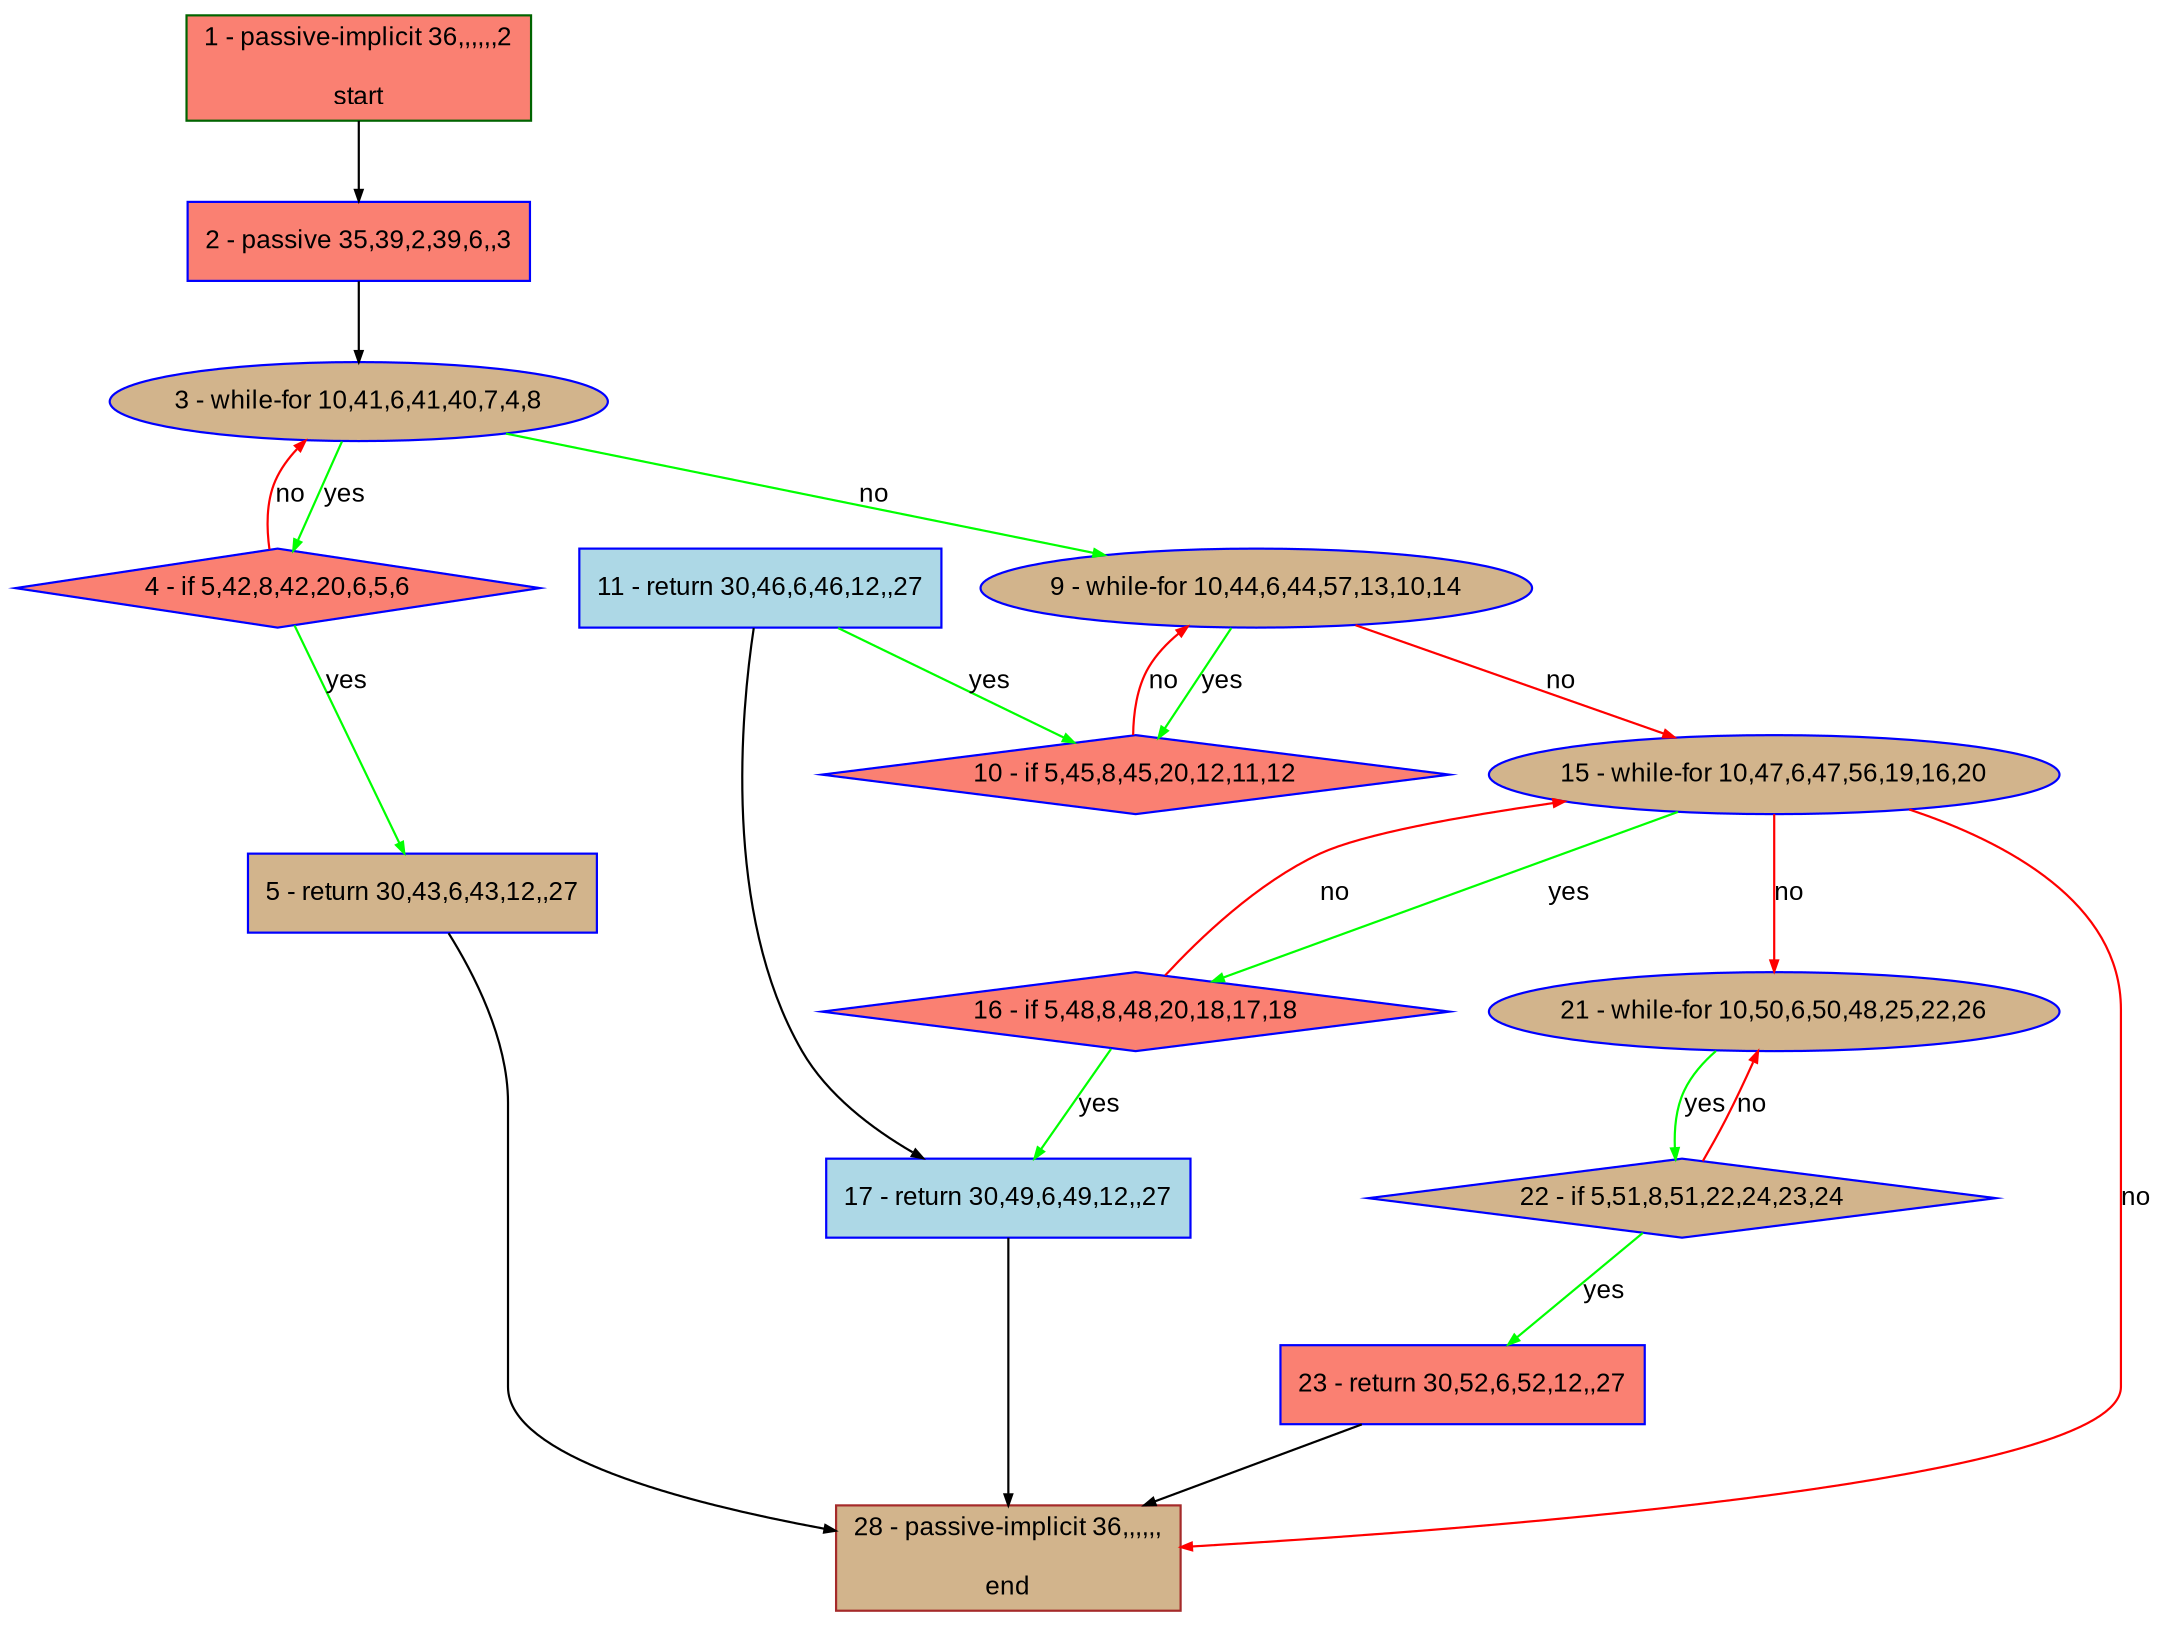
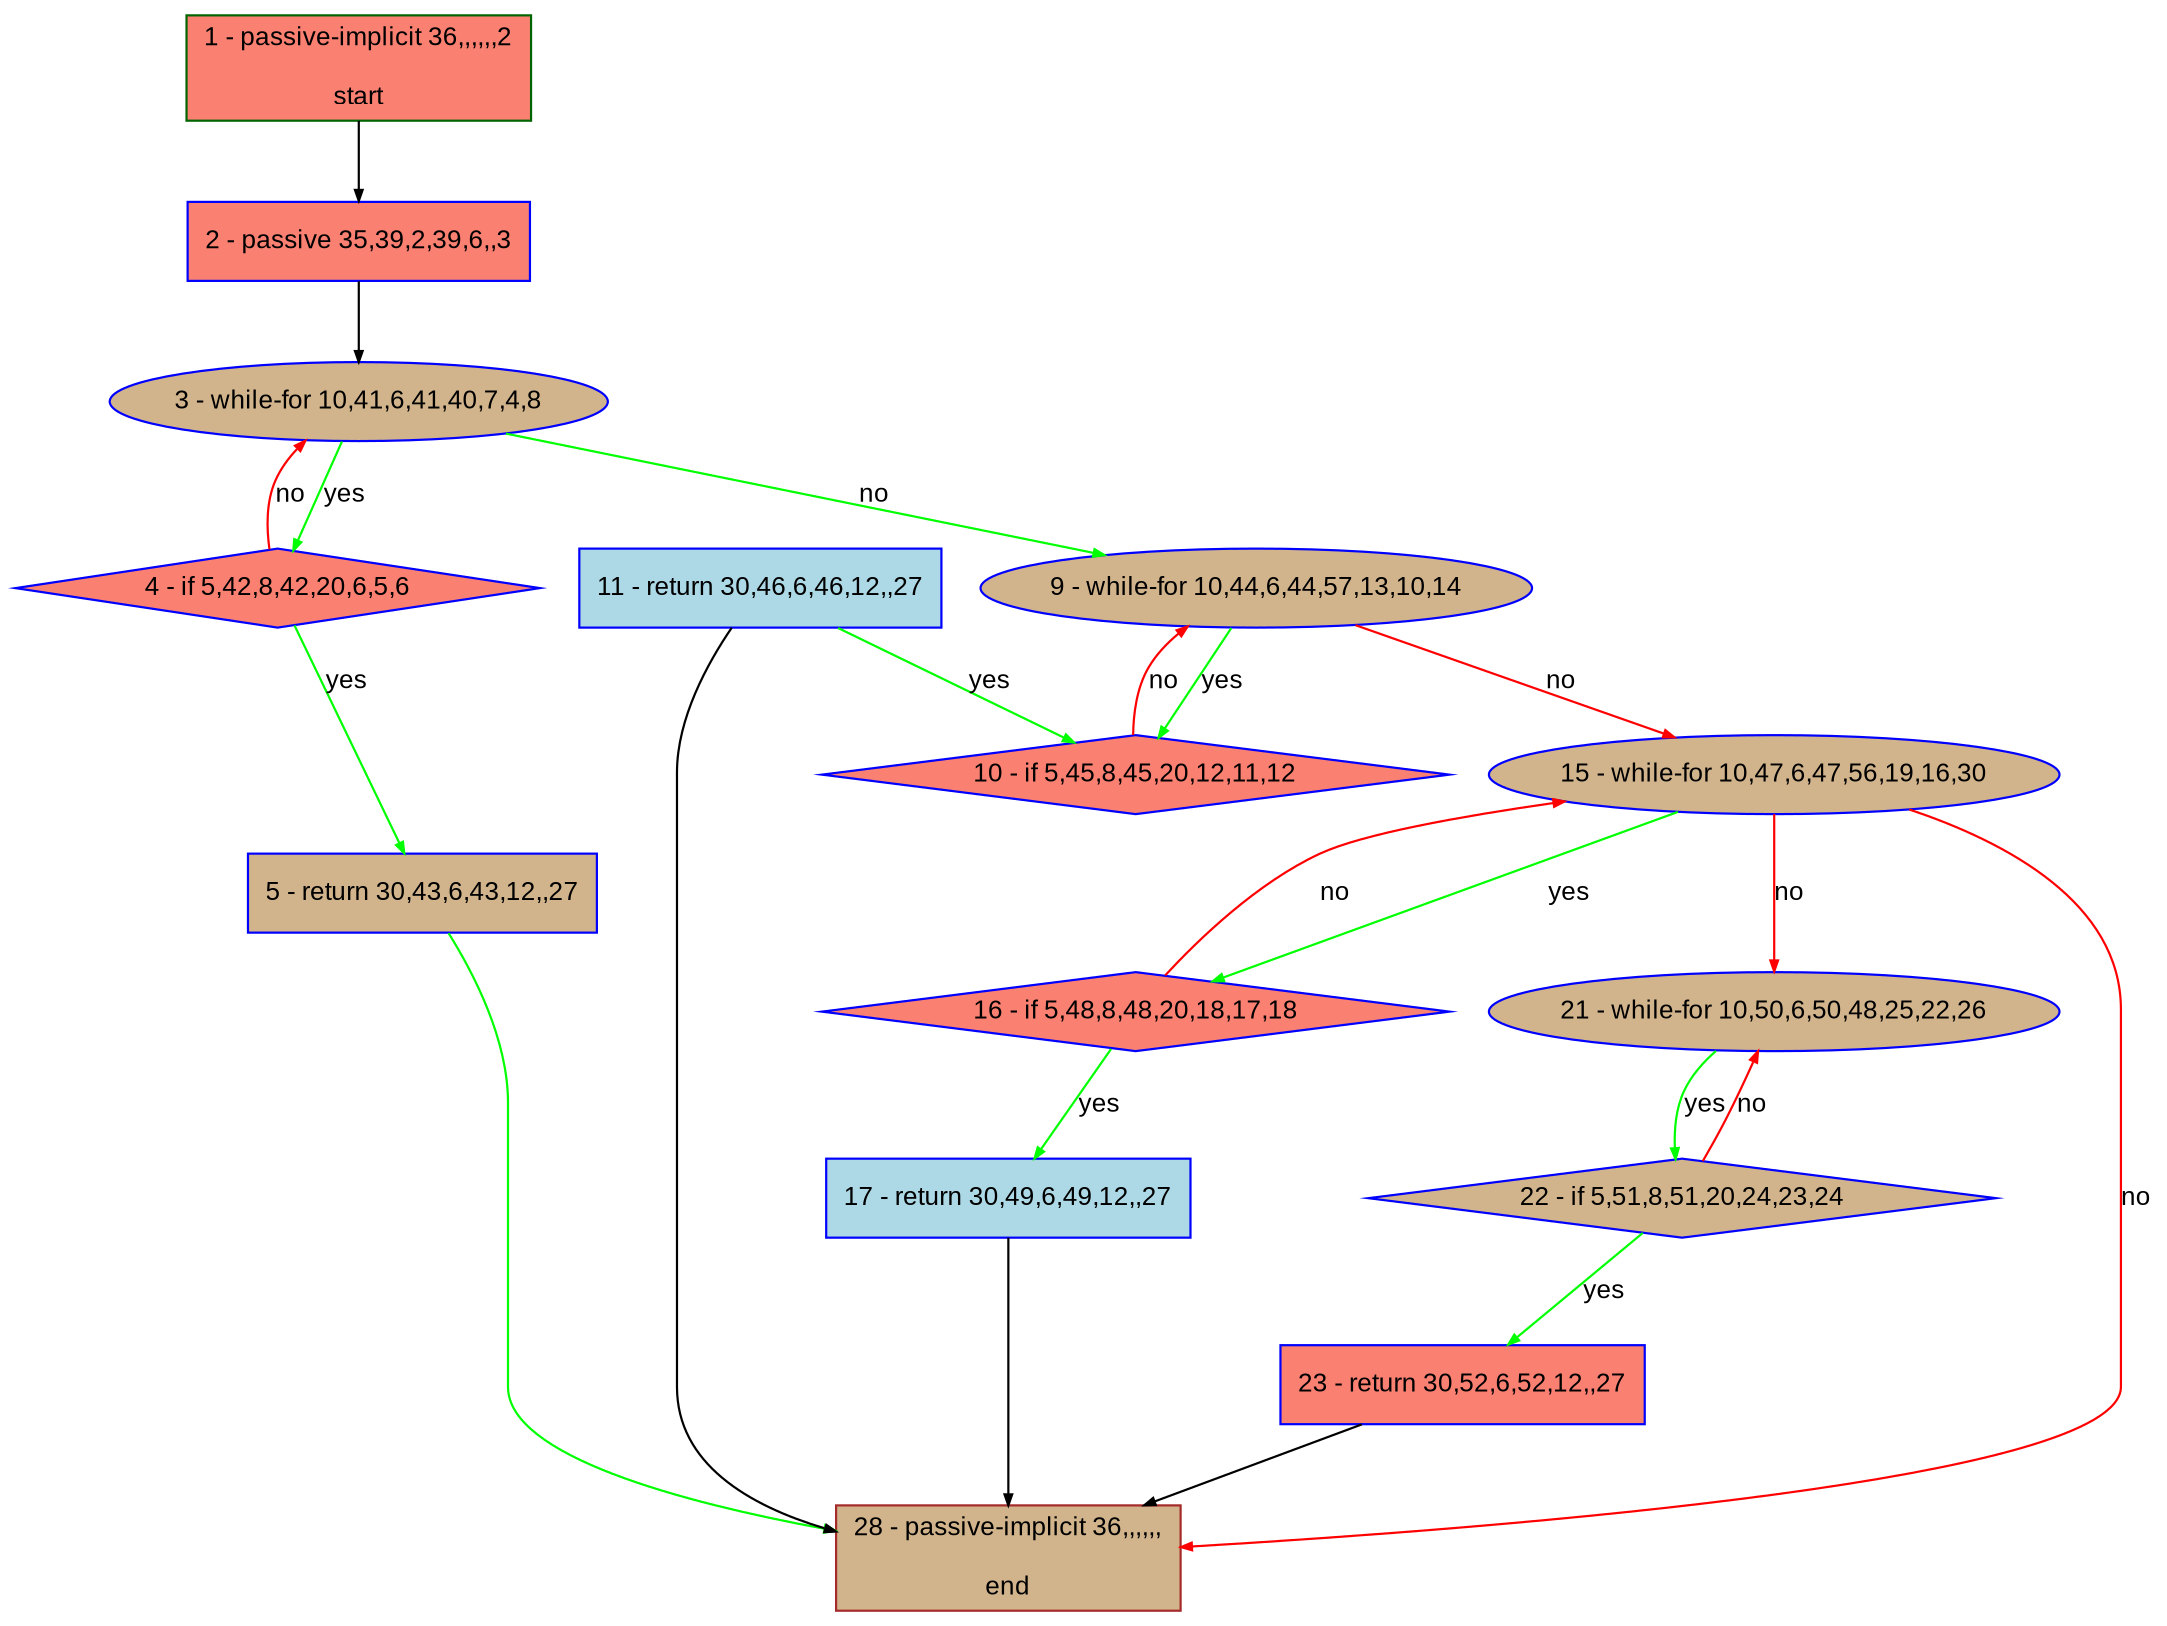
node "15 - while-for 10,47,6,47,56,19,16,20": label "15 - while-for 10,47,6,47,56,19,16,20" -> "15 - while-for 10,47,6,47,56,19,16,30"
edge "11 - return 30,46,6,46,12,,27" -> "17 - return 30,49,6,49,12,,27": now "11 - return 30,46,6,46,12,,27" -> "28 - passive-implicit 36,,,,,, end"
node "22 - if 5,51,8,51,22,24,23,24": label "22 - if 5,51,8,51,22,24,23,24" -> "22 - if 5,51,8,51,20,24,23,24"
edge "5 - return 30,43,6,43,12,,27" -> "28 - passive-implicit 36,,,,,, end": color #000000 -> #00ff00
